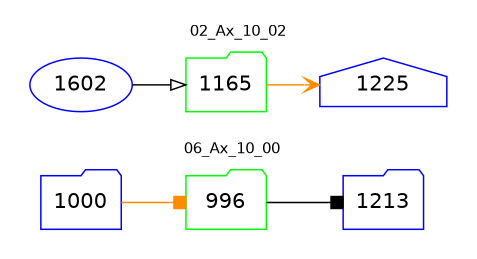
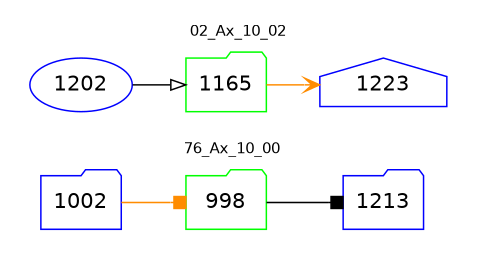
node "1602": label "1602" -> "1202"
node "1225": label "1225" -> "1223"
cluster "06_Ax_10_00": label "06_Ax_10_00" -> "76_Ax_10_00"
node "1000": label "1000" -> "1002"
node "996": label "996" -> "998"
